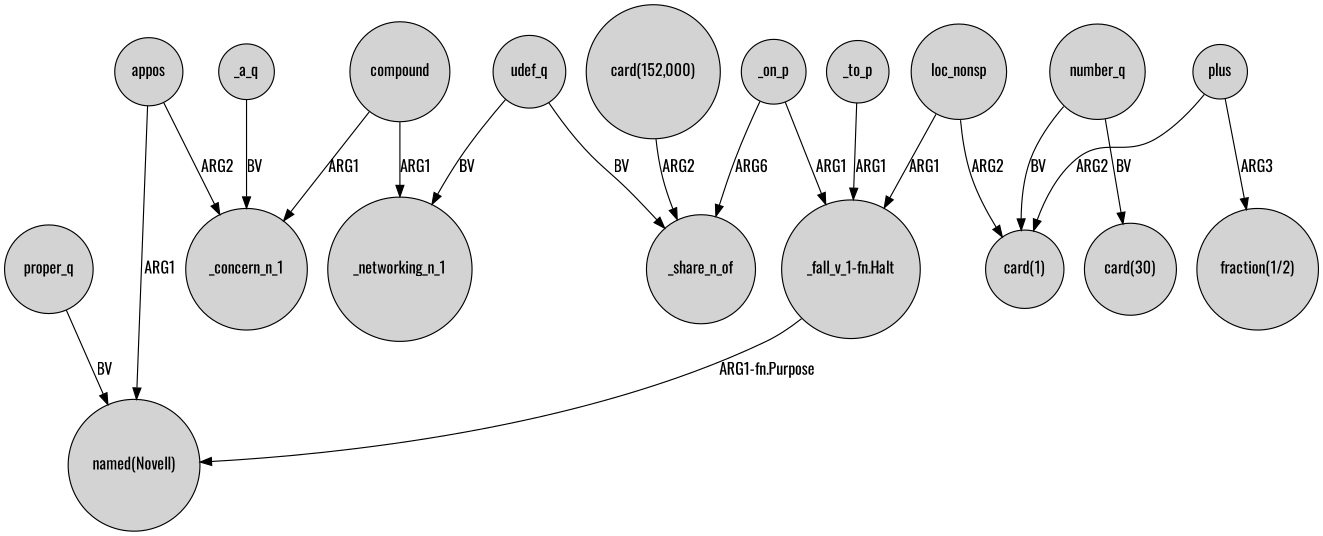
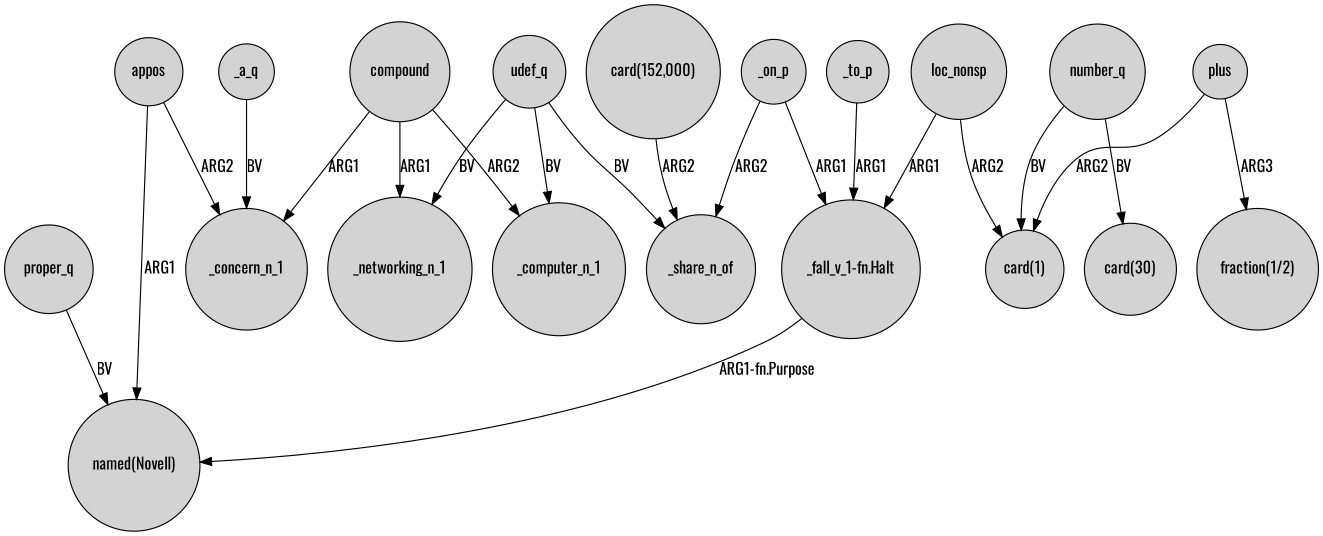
edge "_on_p" -> "_share_n_of": label "ARG6" -> "ARG2"
node "_computer_n_1": added
